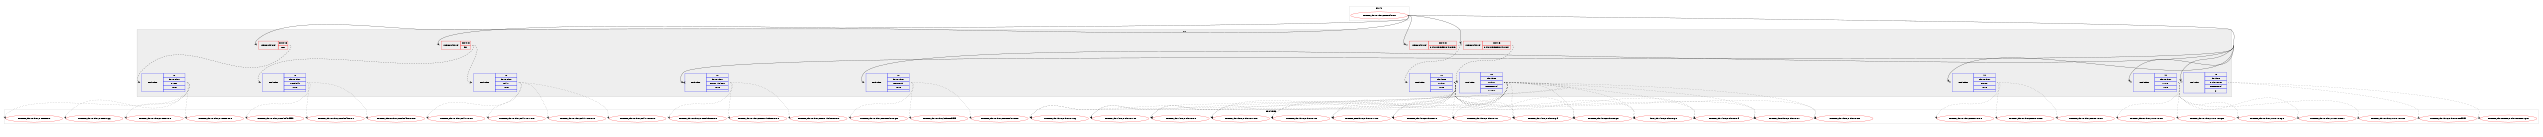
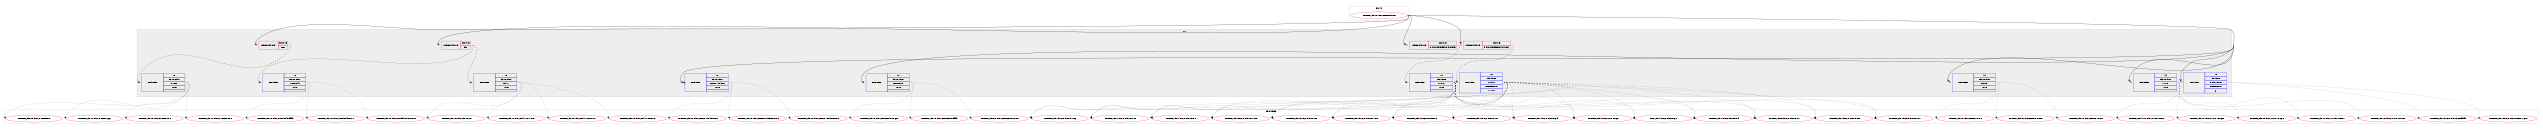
node "portage://dev-python/matplotlib-2.2.2-r1": label "portage://dev-python/matplotlib-2.2.2-r1" -> "portage://dev-python/conditional-2.2.2-r1"
node "portage://dev-python/sphinx-2.0.1": label "portage://dev-python/sphinx-2.0.1" -> "portage://dev-python/dev-2.0.1"
node "portage://dev-python/pytest-helpers-1.2": label "portage://dev-python/pytest-helpers-1.2" -> "portage://dev-python/astropy-helpers-1.2"
node "portage://dev-python/helpers-9999": label "portage://dev-python/helpers-9999" -> "portage://dev-python/setuptools-9999"
node "portage://dev-python/setuptools-41.5.1": label "portage://dev-python/setuptools-41.5.1" -> "portage://lang-python/setuptools-41.5.1"
node "portage://test-lang/python-3.7.4-r1": label "portage://test-lang/python-3.7.4-r1" -> "portage://dev-lang/python-3.7.4-r1"
node "portage://dev-lang/python-3.6.8": label "portage://dev-lang/python-3.6.8" -> "portage://dev-lang/numpy-3.6.8"
node "portage://dev-lang/python-2.7.17": added
node "portage://dev-python/numpy-1.8.2": label "portage://dev-python/numpy-1.8.2" -> "portage://sphinx-python/numpy-1.8.2"
node "portage://dev-targets/python-exec-2.4.6-r1": label "portage://dev-targets/python-exec-2.4.6-r1" -> "portage://dev-lang/python-exec-2.4.6-r1"
